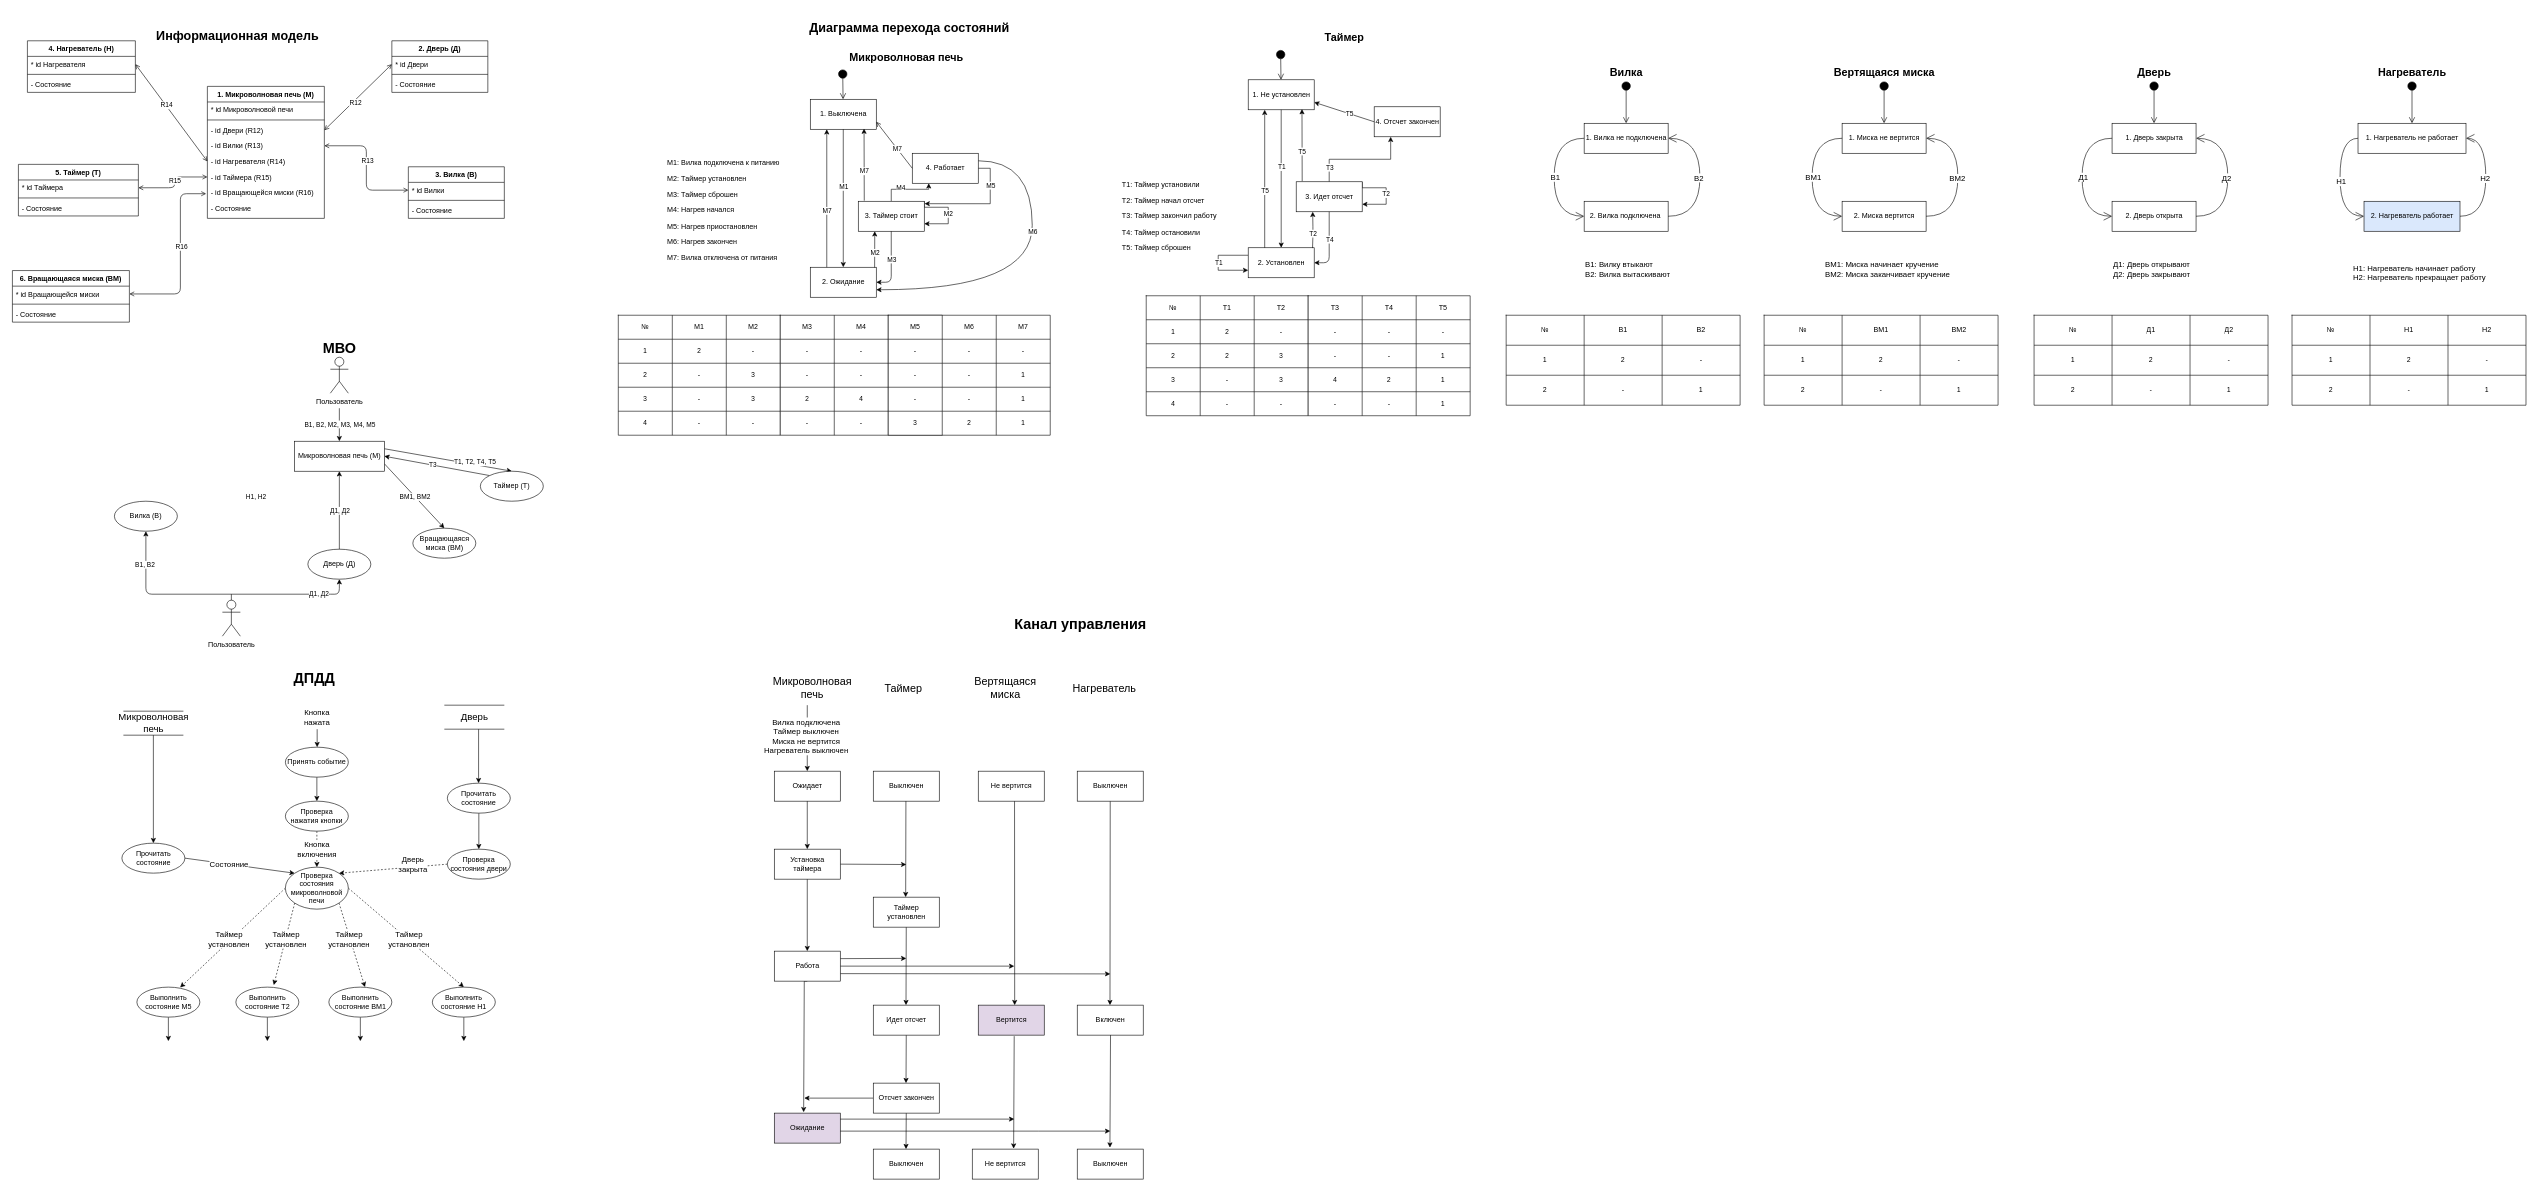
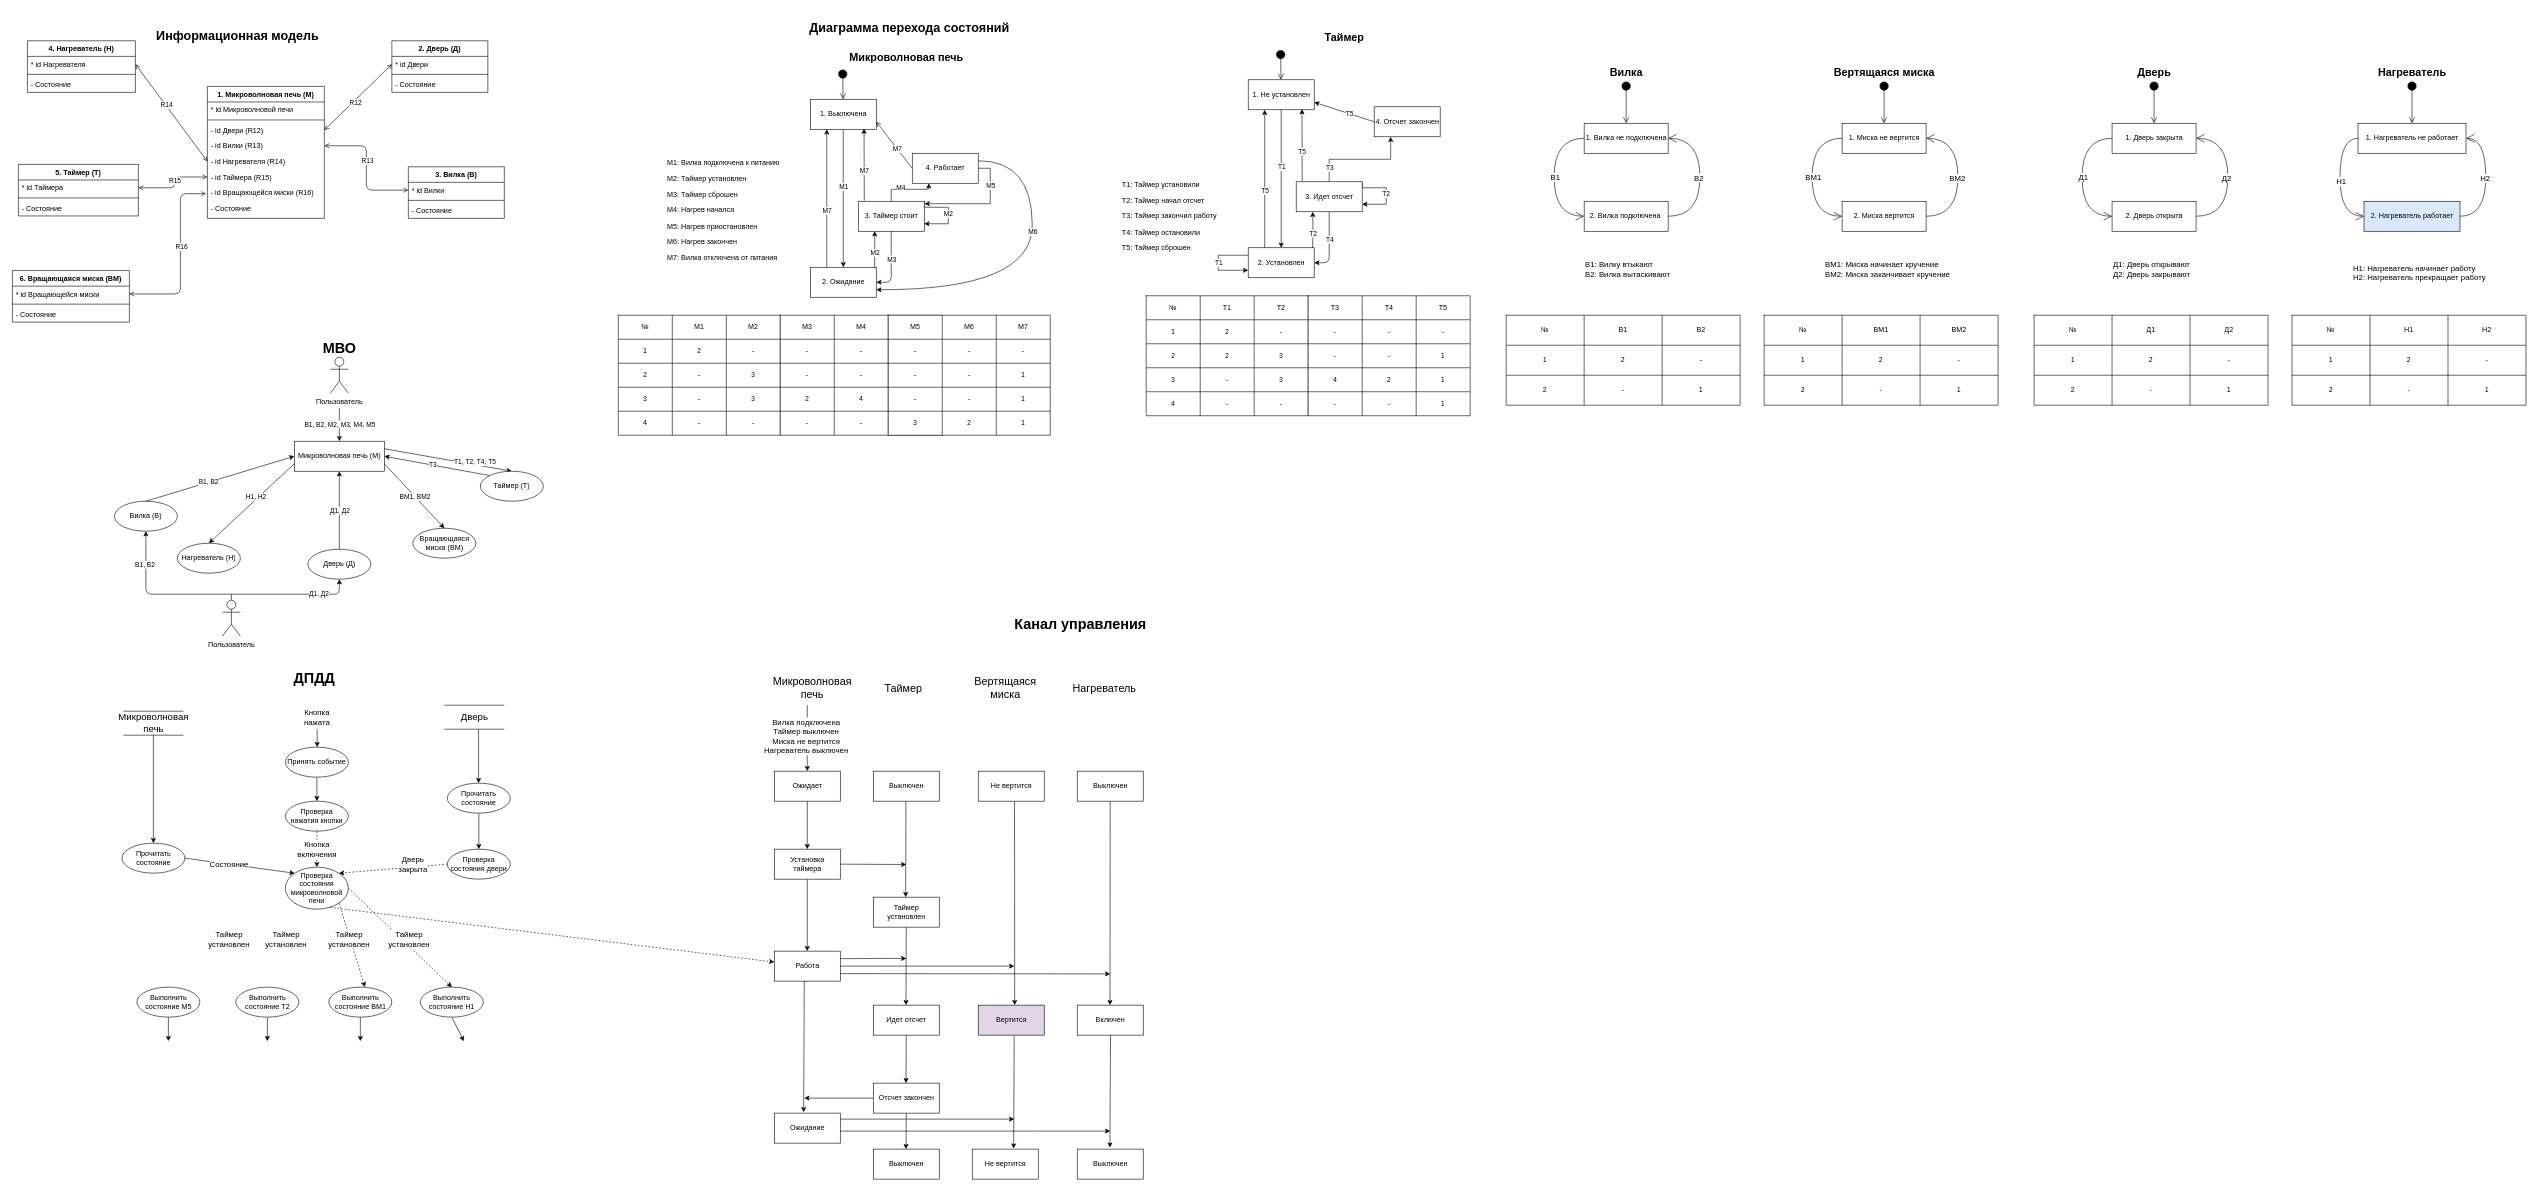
edge "Вилка (В)" -> "Микроволновая печь (М)": added, label "В1, В2"
edge "Микроволновая печь (М)" -> "Нагреватель (Н)": added
node "Нагреватель (Н)": added
edge "Проверка состояния микроволновой печи" -> "Выполнить состояние М5": removed
edge "Проверка состояния микроволновой печи" -> "Выполнить состояние Т2": now "Проверка состояния микроволновой печи" -> "Работа"
node "Выполнить состояние Н1": moved (464, 1002) -> (452, 1002)
node "Ожидание": fillcolor #e1d5e7 -> #ffffff
